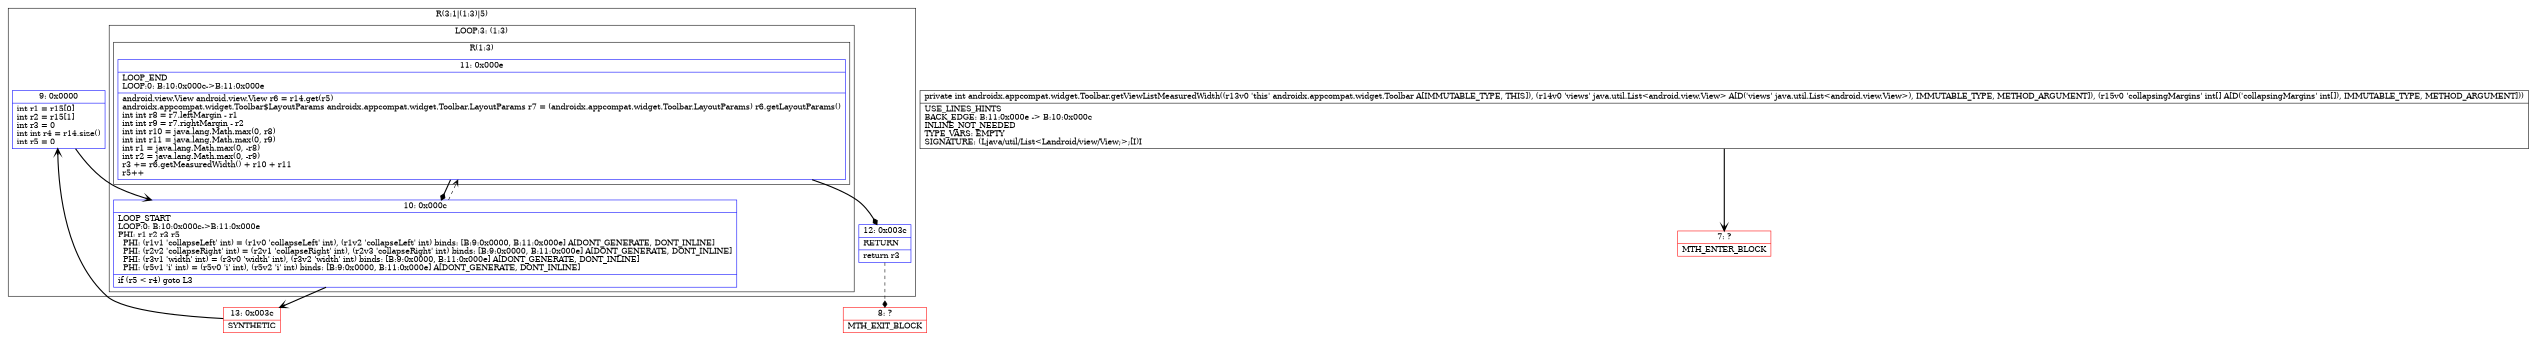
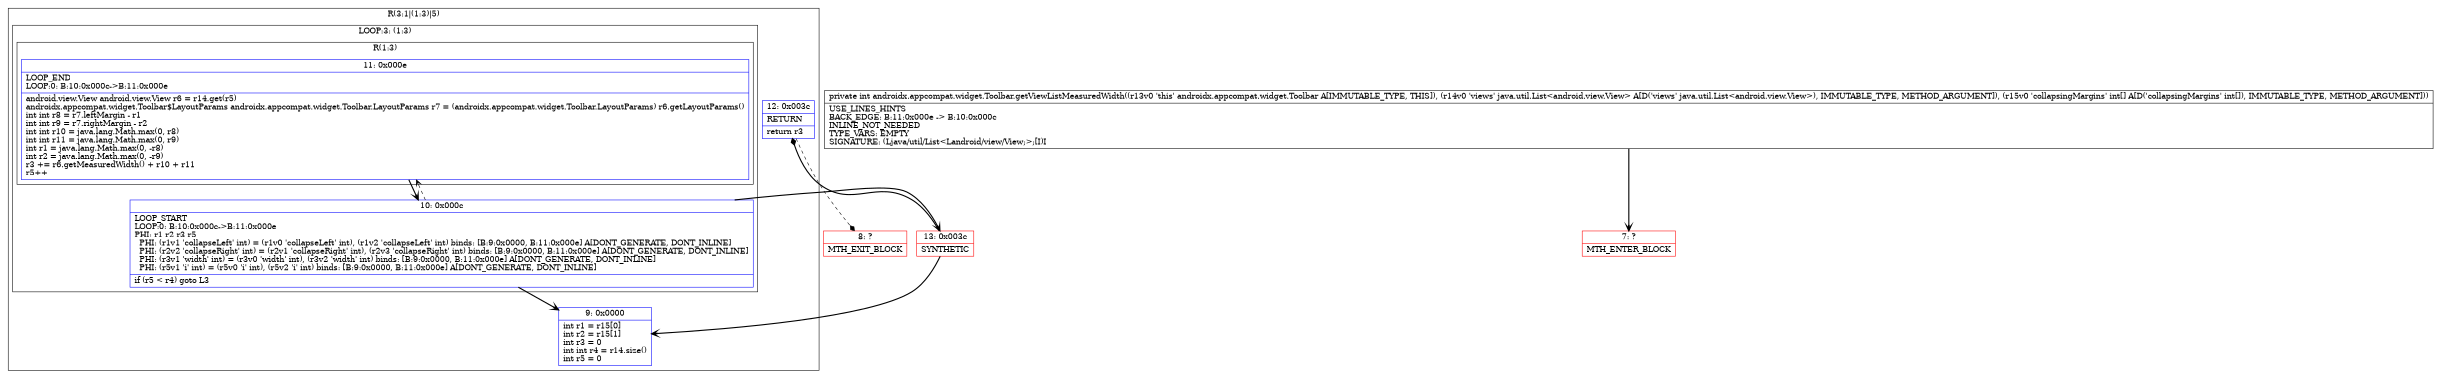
edge "9: 0x0000" -> "10: 0x000c": reversed
edge "11: 0x000e" -> "10: 0x000c": arrowhead diamond -> vee
edge "11: 0x000e" -> "12: 0x003c": now "13: 0x003c" -> "12: 0x003c"
